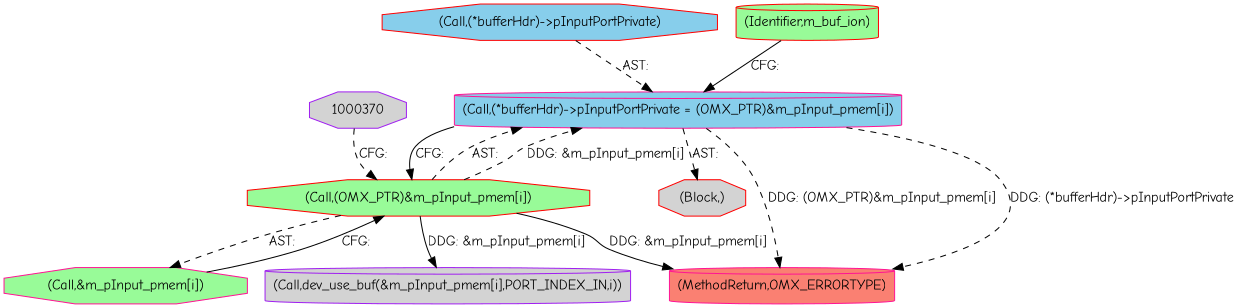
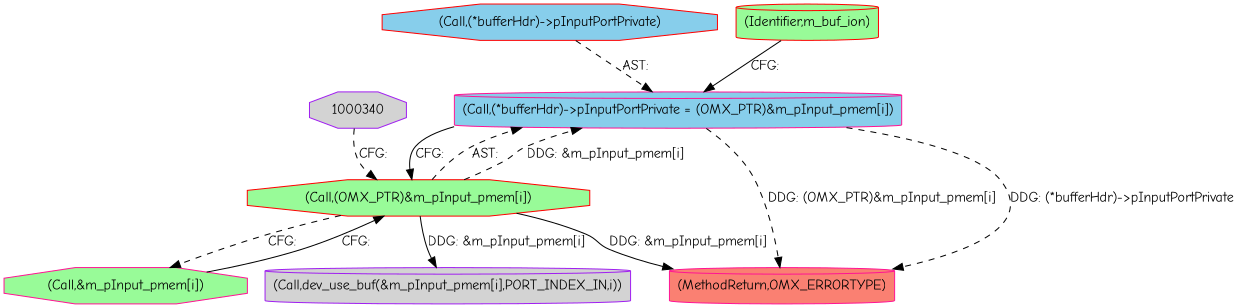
node "1000370": label "1000370" -> "1000340"
node "(Block,)": removed
edge "(Call,(OMX_PTR)&m_pInput_pmem[i])" -> "(Call,&m_pInput_pmem[i])": label "AST: " -> "CFG: "
